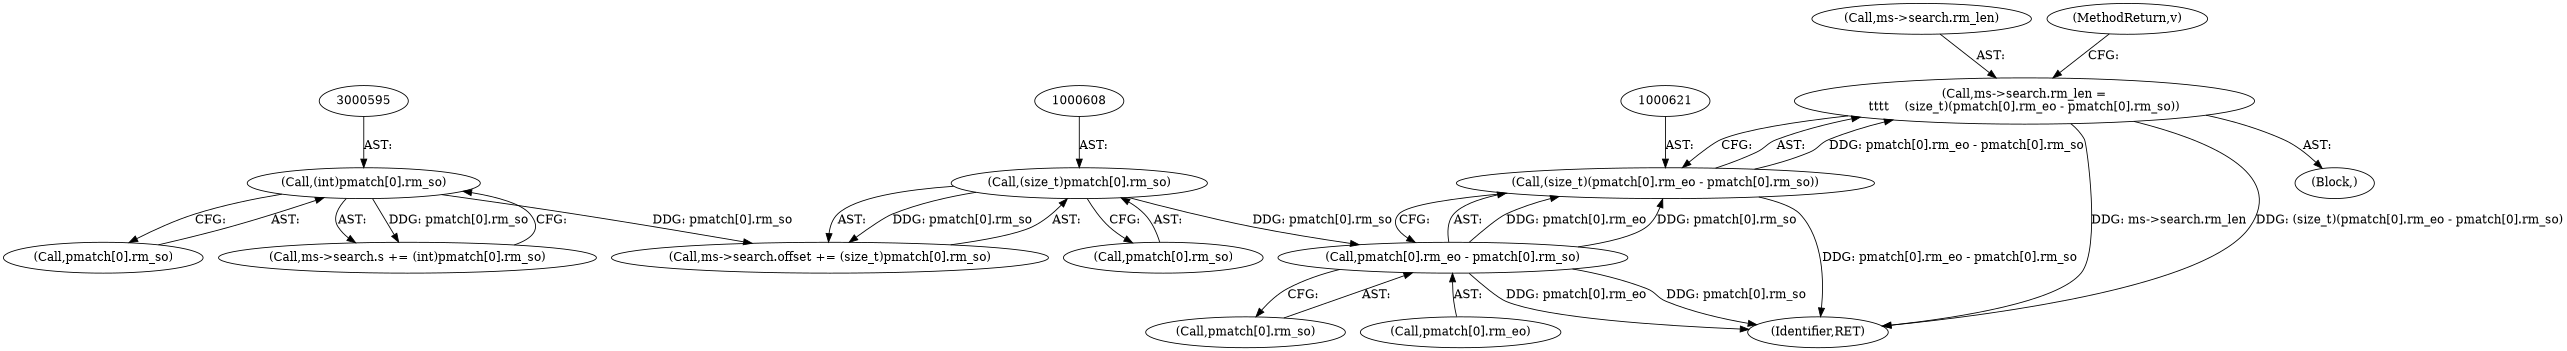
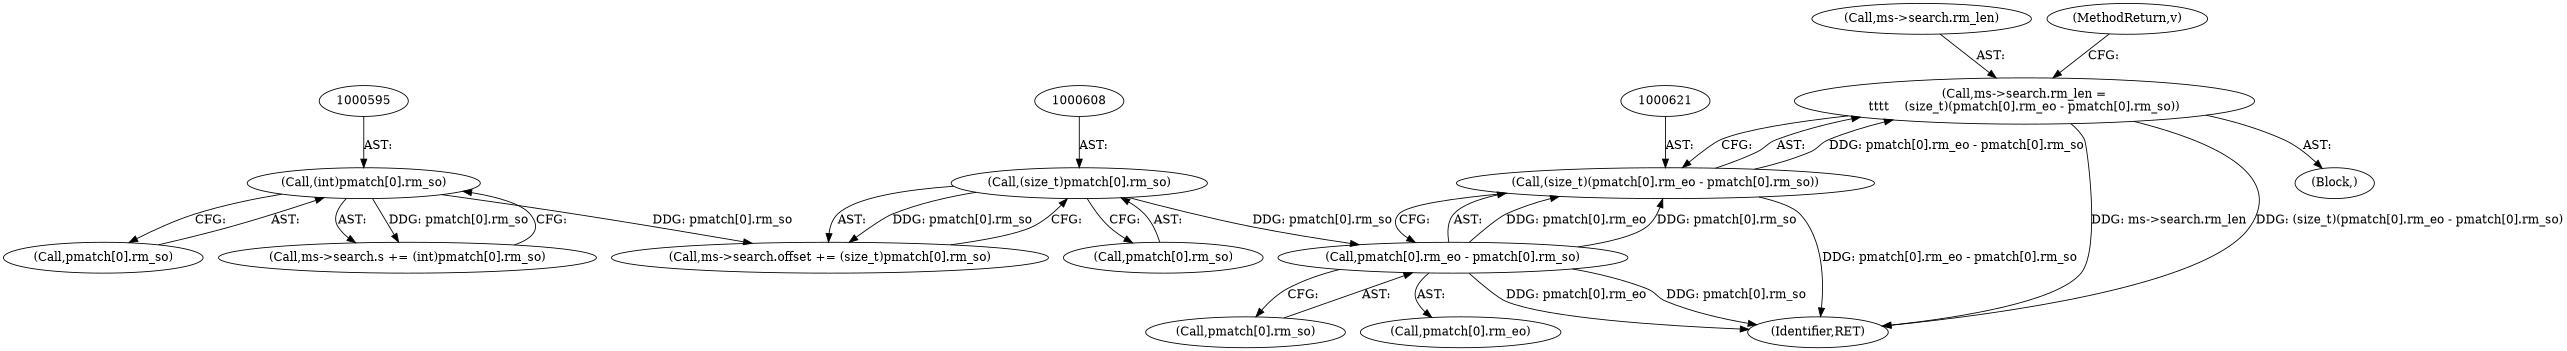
node "3000595": label "3000595" -> "1000595"
edge "(Call,ms->search.offset += (size_t)pmatch[0].rm_so)" -> "(Call,(size_t)pmatch[0].rm_so)": label "AST: " -> "CFG: "
edge "(Call,pmatch[0].rm_eo)" -> "(Call,pmatch[0].rm_eo - pmatch[0].rm_so)": reversed
